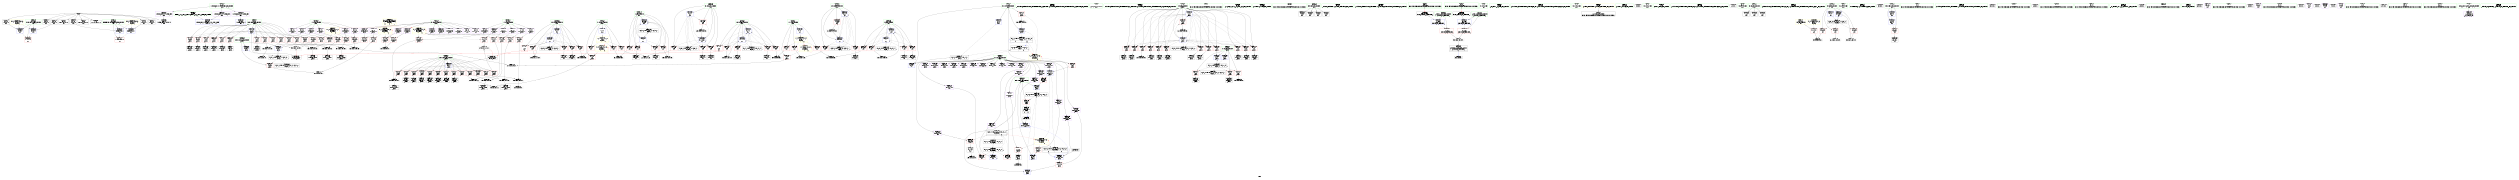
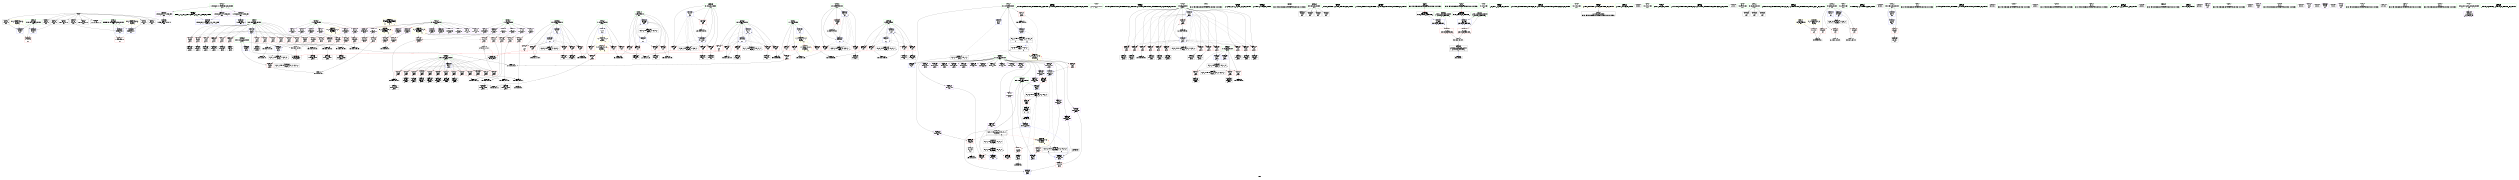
node "NodeID: 165": removed
